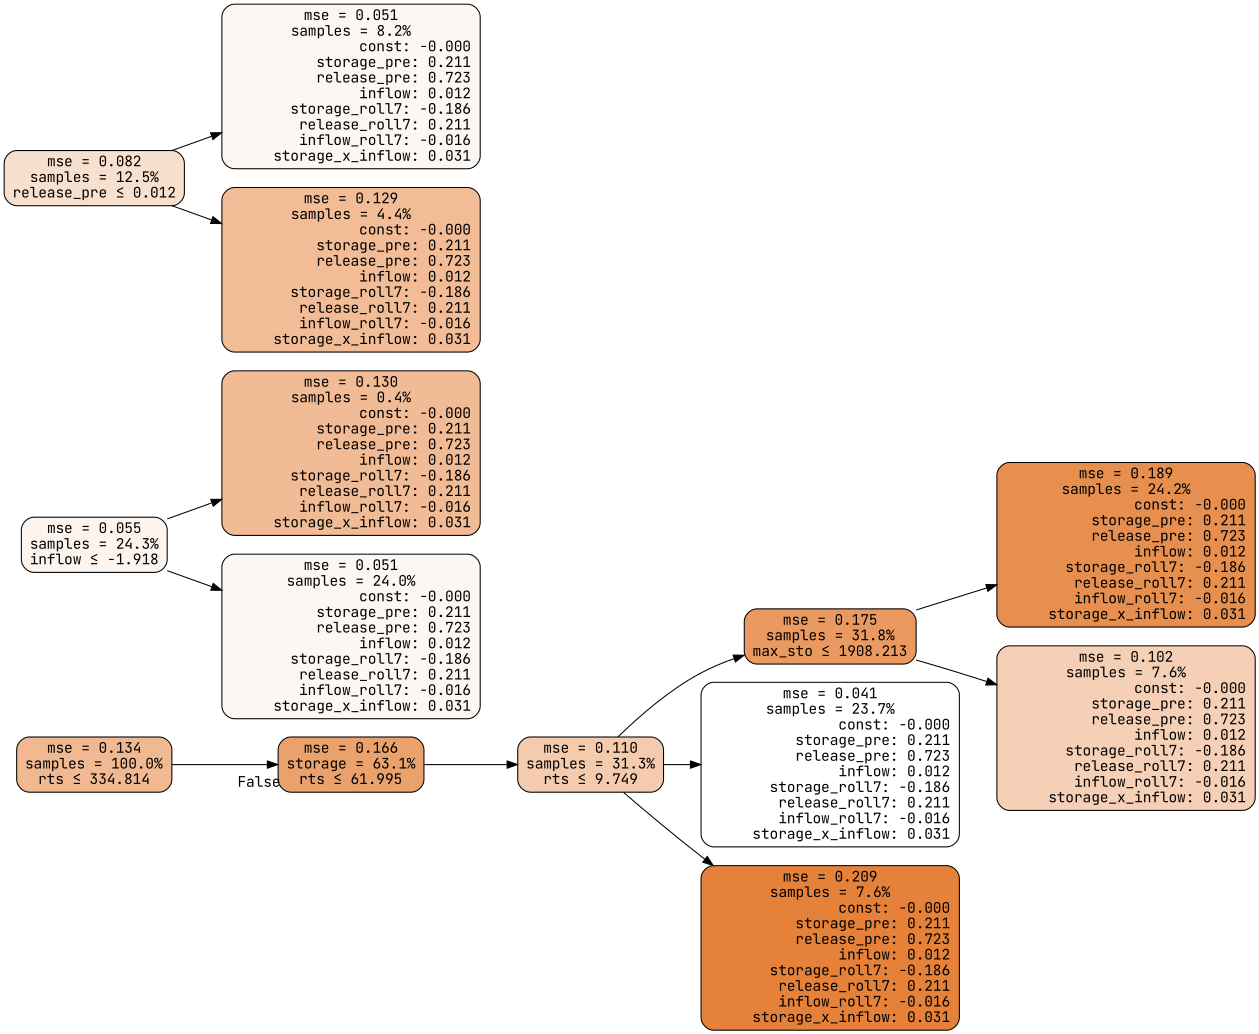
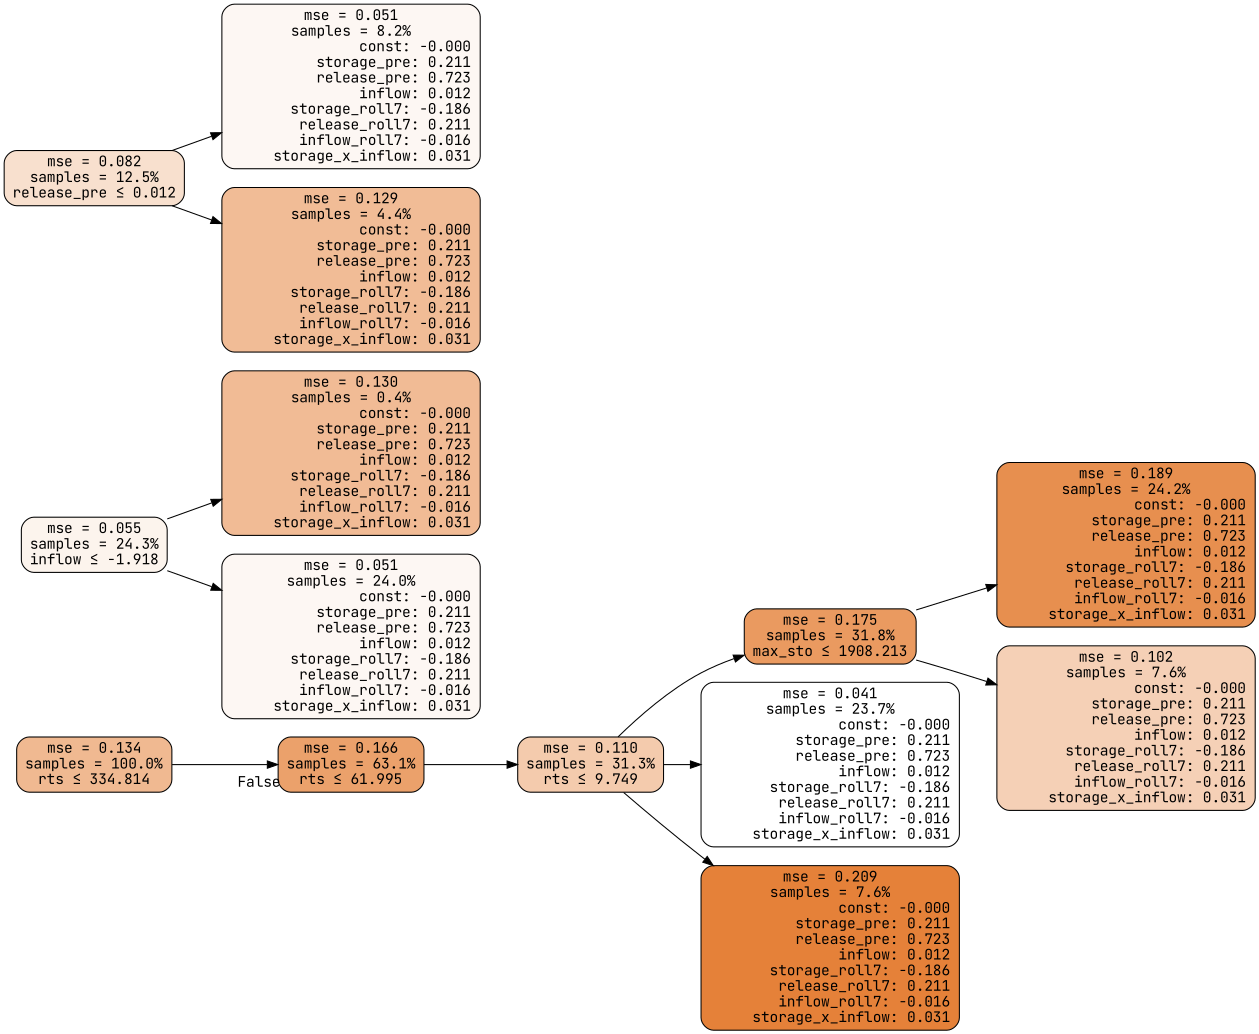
node "mse = 0.166 storage = 63.1% rts ≤ 61.995": label "mse = 0.166 storage = 63.1% rts ≤ 61.995" -> "mse = 0.166 samples = 63.1% rts ≤ 61.995"
